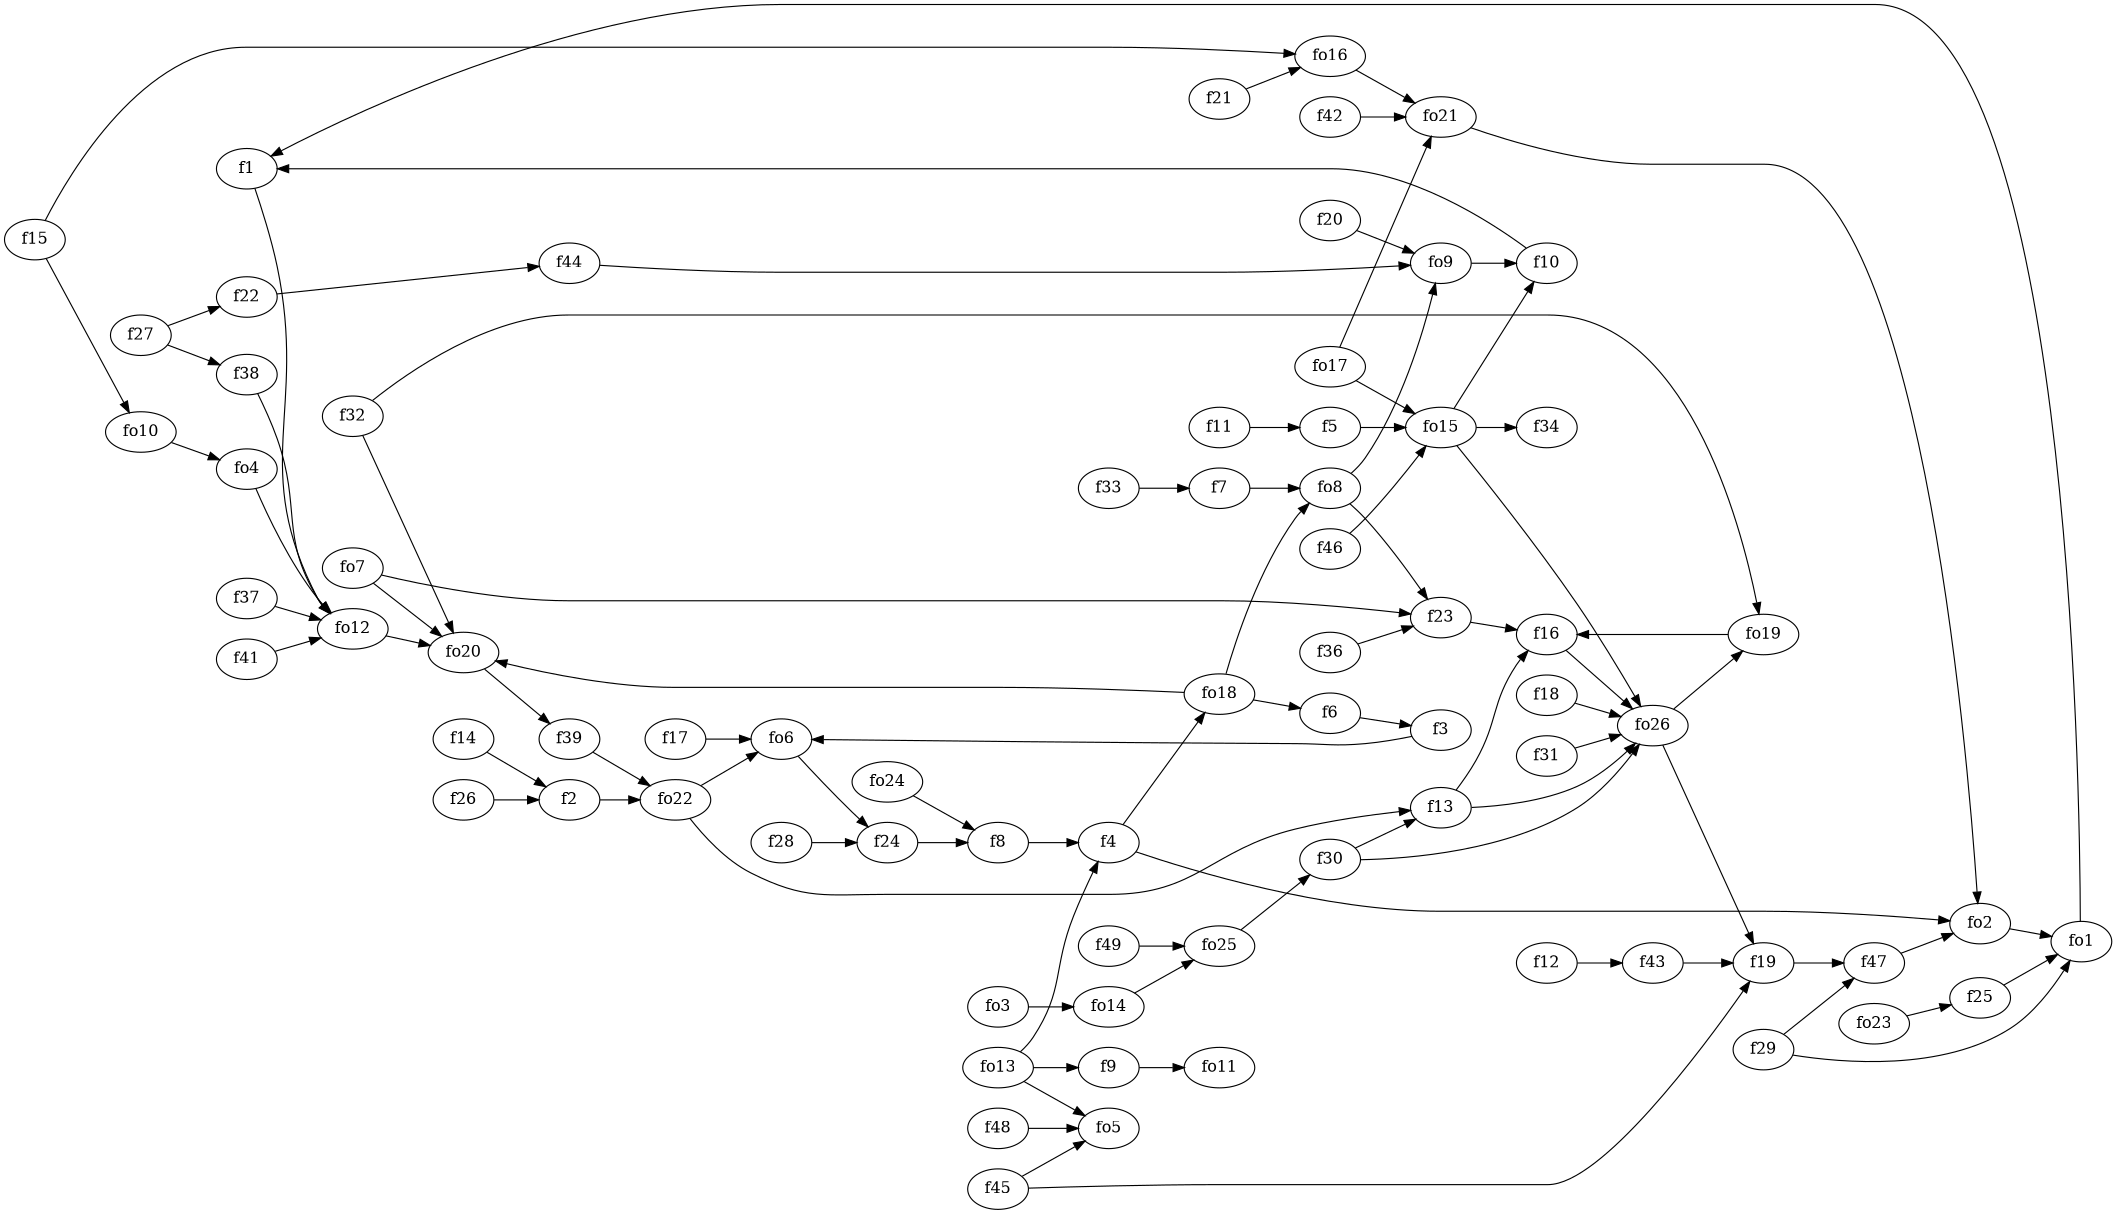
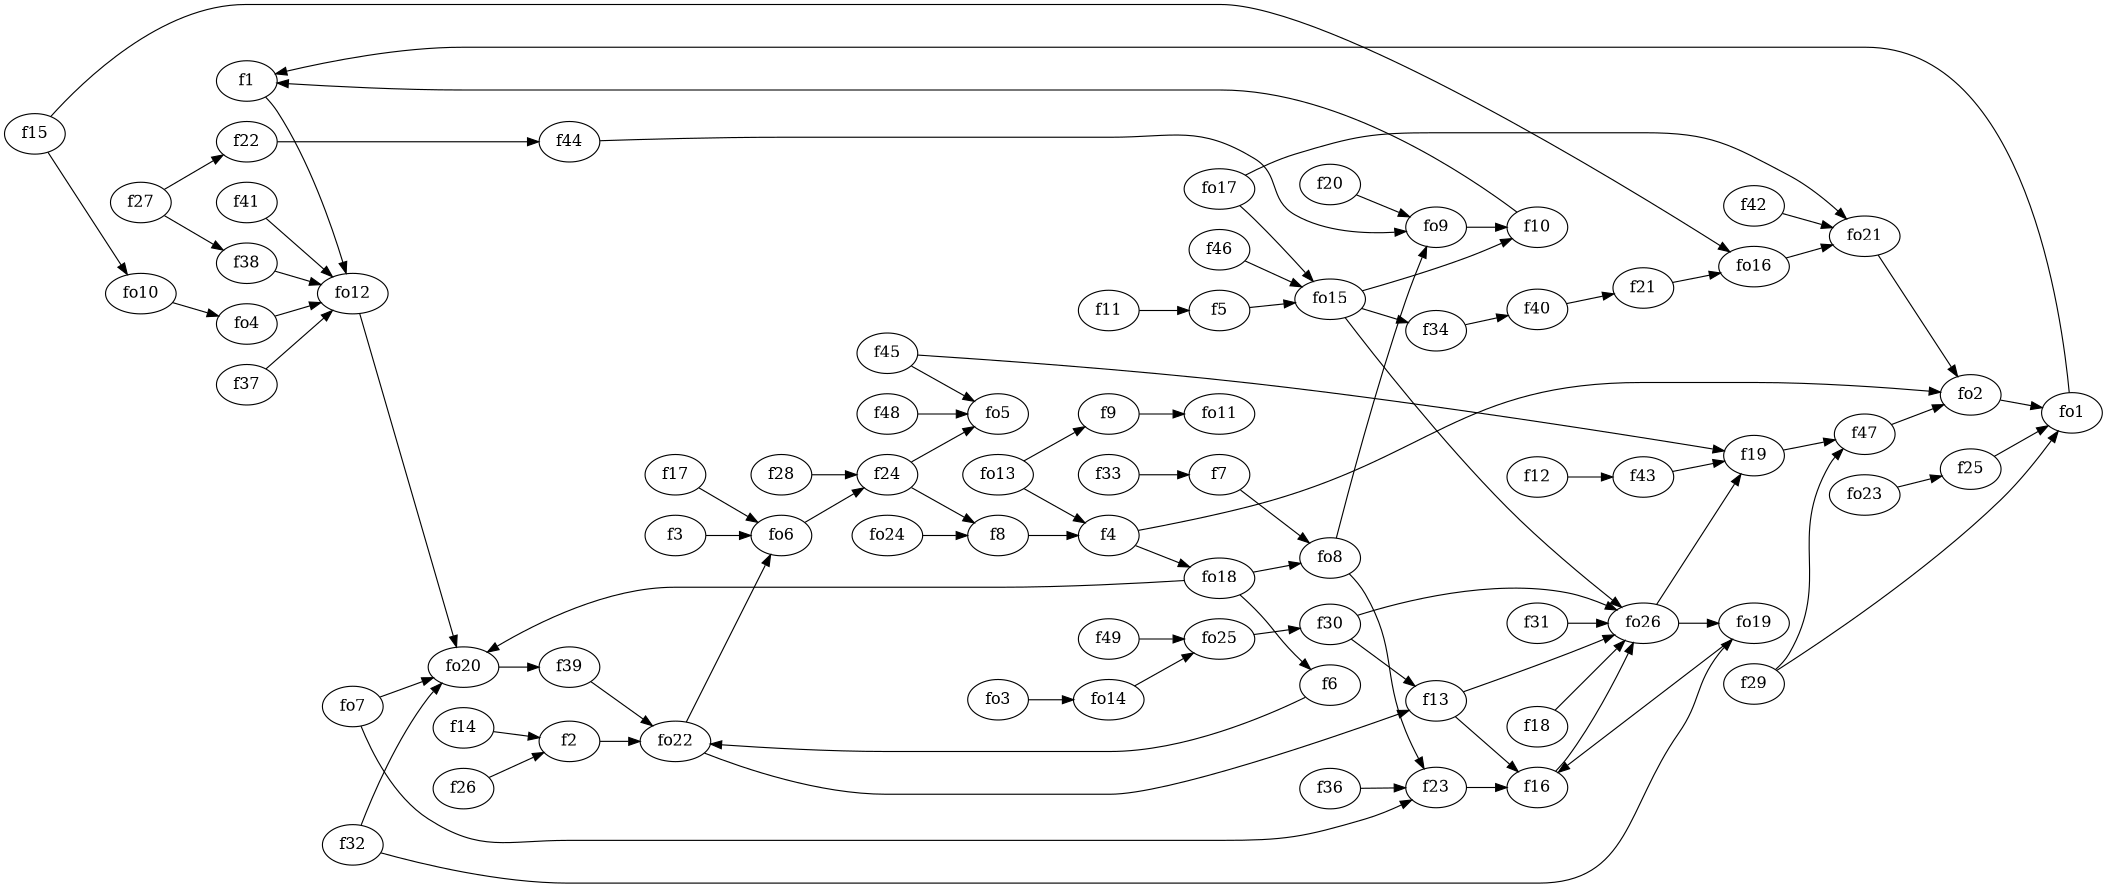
node "f40": added
edge "f6" -> "f3": now "f6" -> "fo22"
edge "fo13" -> "fo5": now "f24" -> "fo5"
